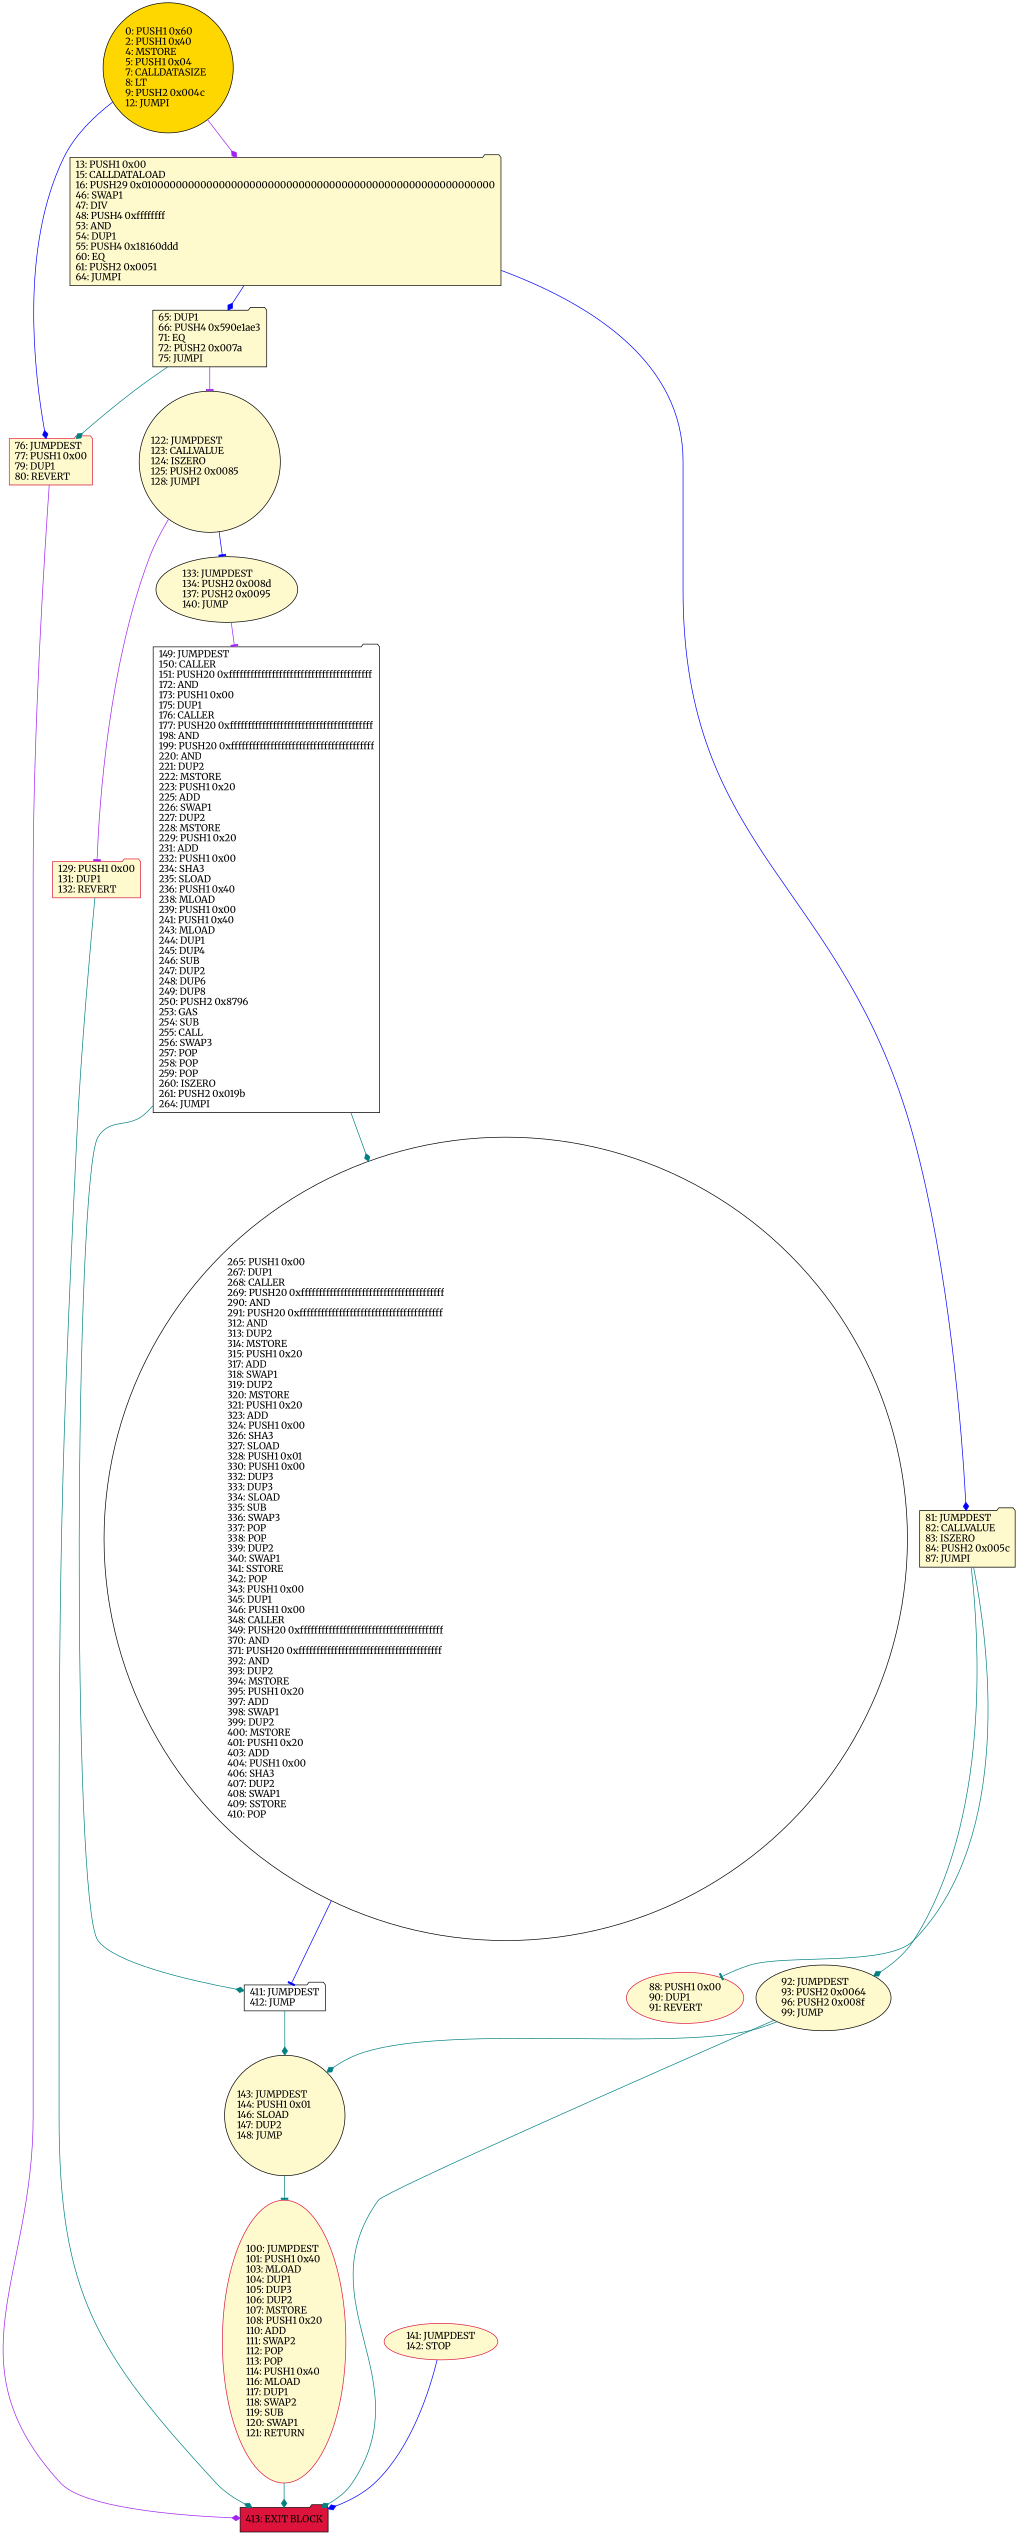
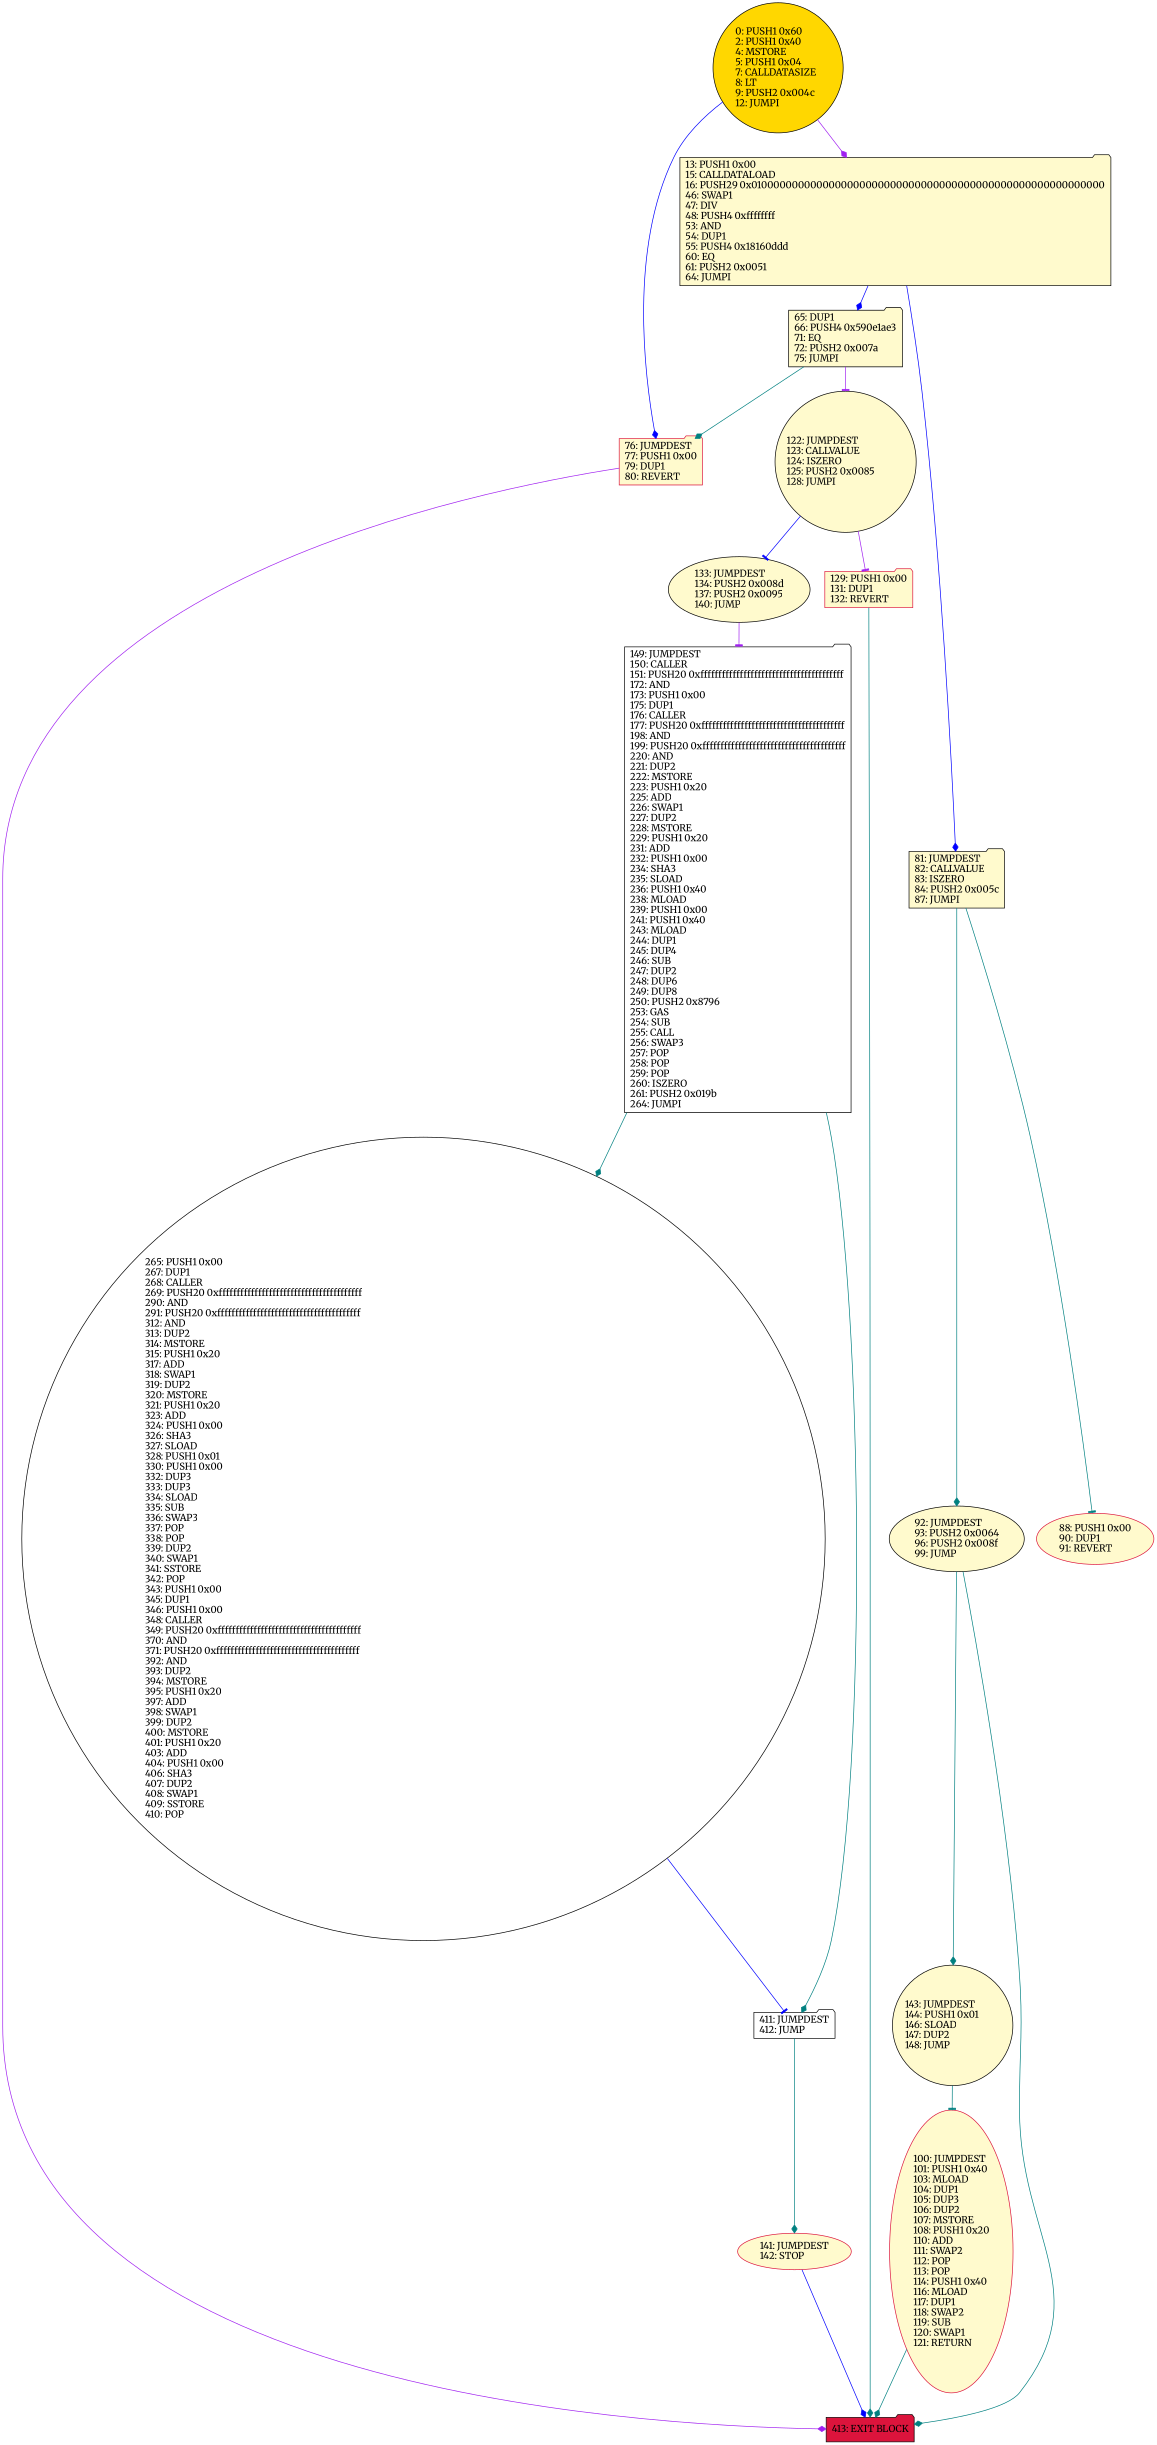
edge "411: JUMPDEST 412: JUMP" -> "143: JUMPDEST 144: PUSH1 0x01 146: SLOAD 147: DUP2 148: JUMP": now "411: JUMPDEST 412: JUMP" -> "141: JUMPDEST 142: STOP"
